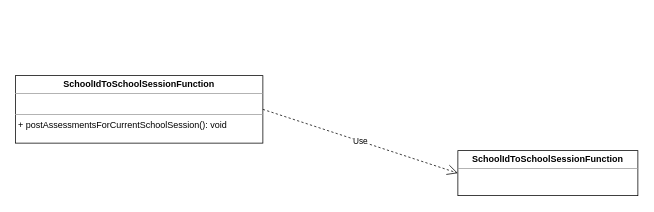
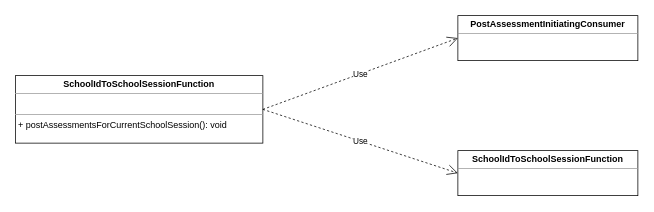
node "PostAssessmentInitiatingConsumer": added
edge "SchoolIdToSchoolSessionFunction + postAssessmentsForCurrentSchoolSession(): void" -> "PostAssessmentInitiatingConsumer": added, label "Use"
